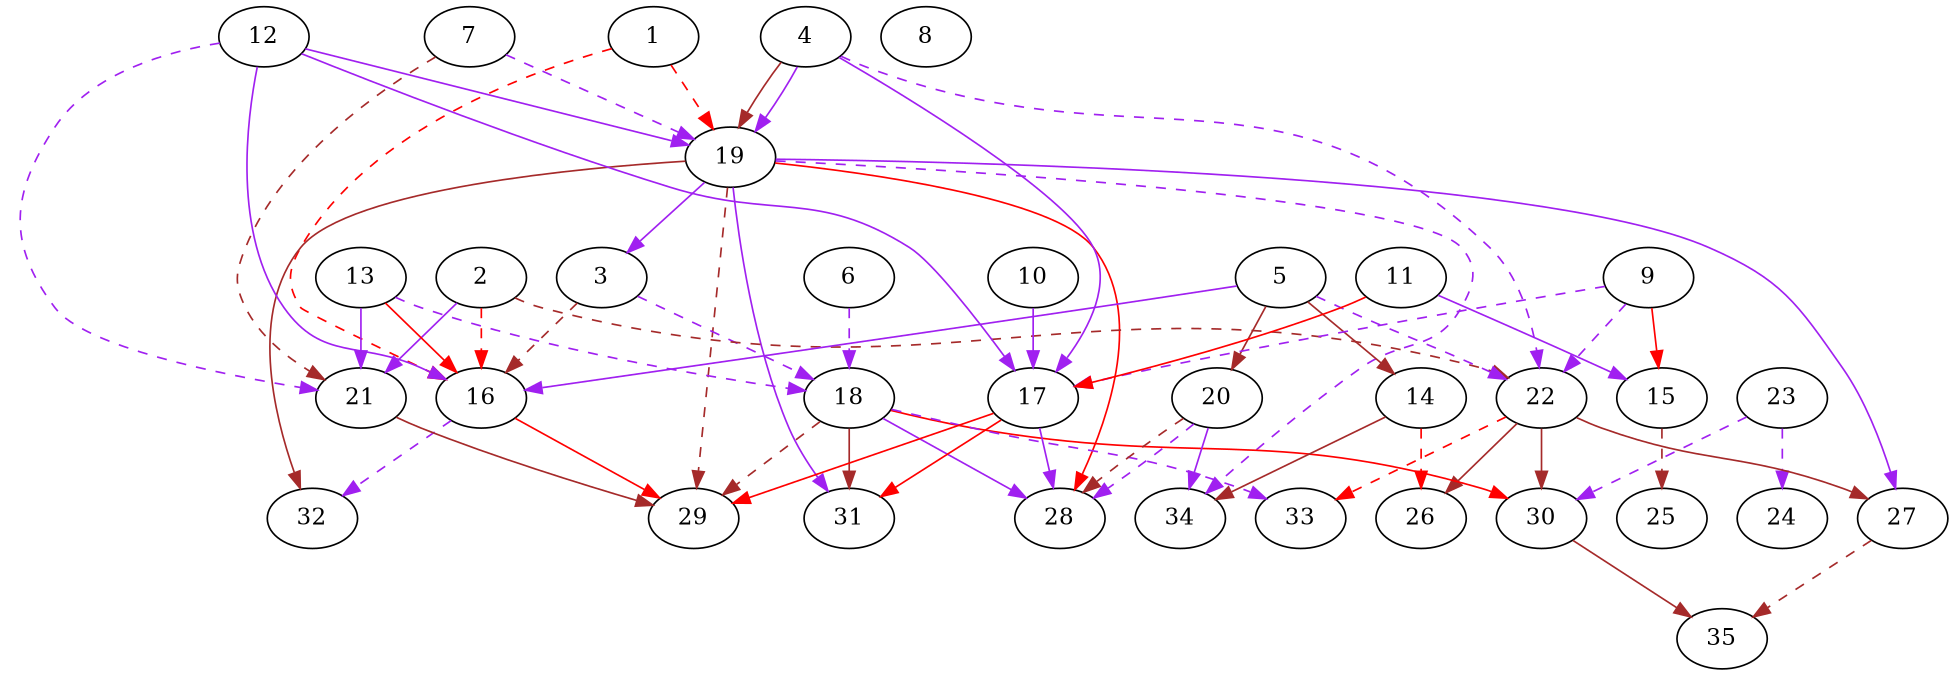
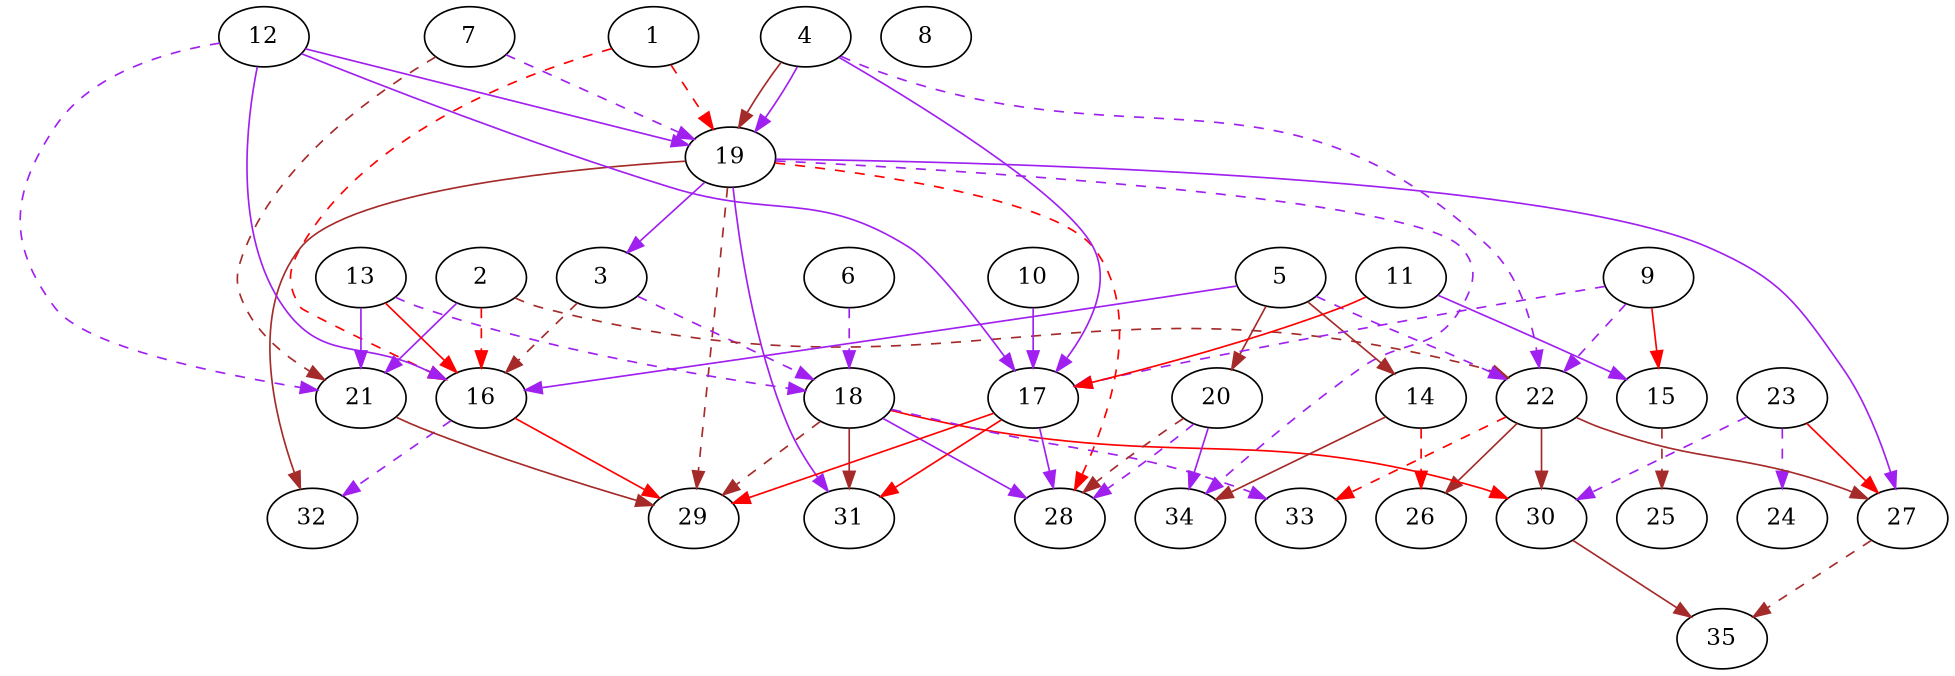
edge "19" -> "28": style solid -> dashed
edge "23" -> "27": added
